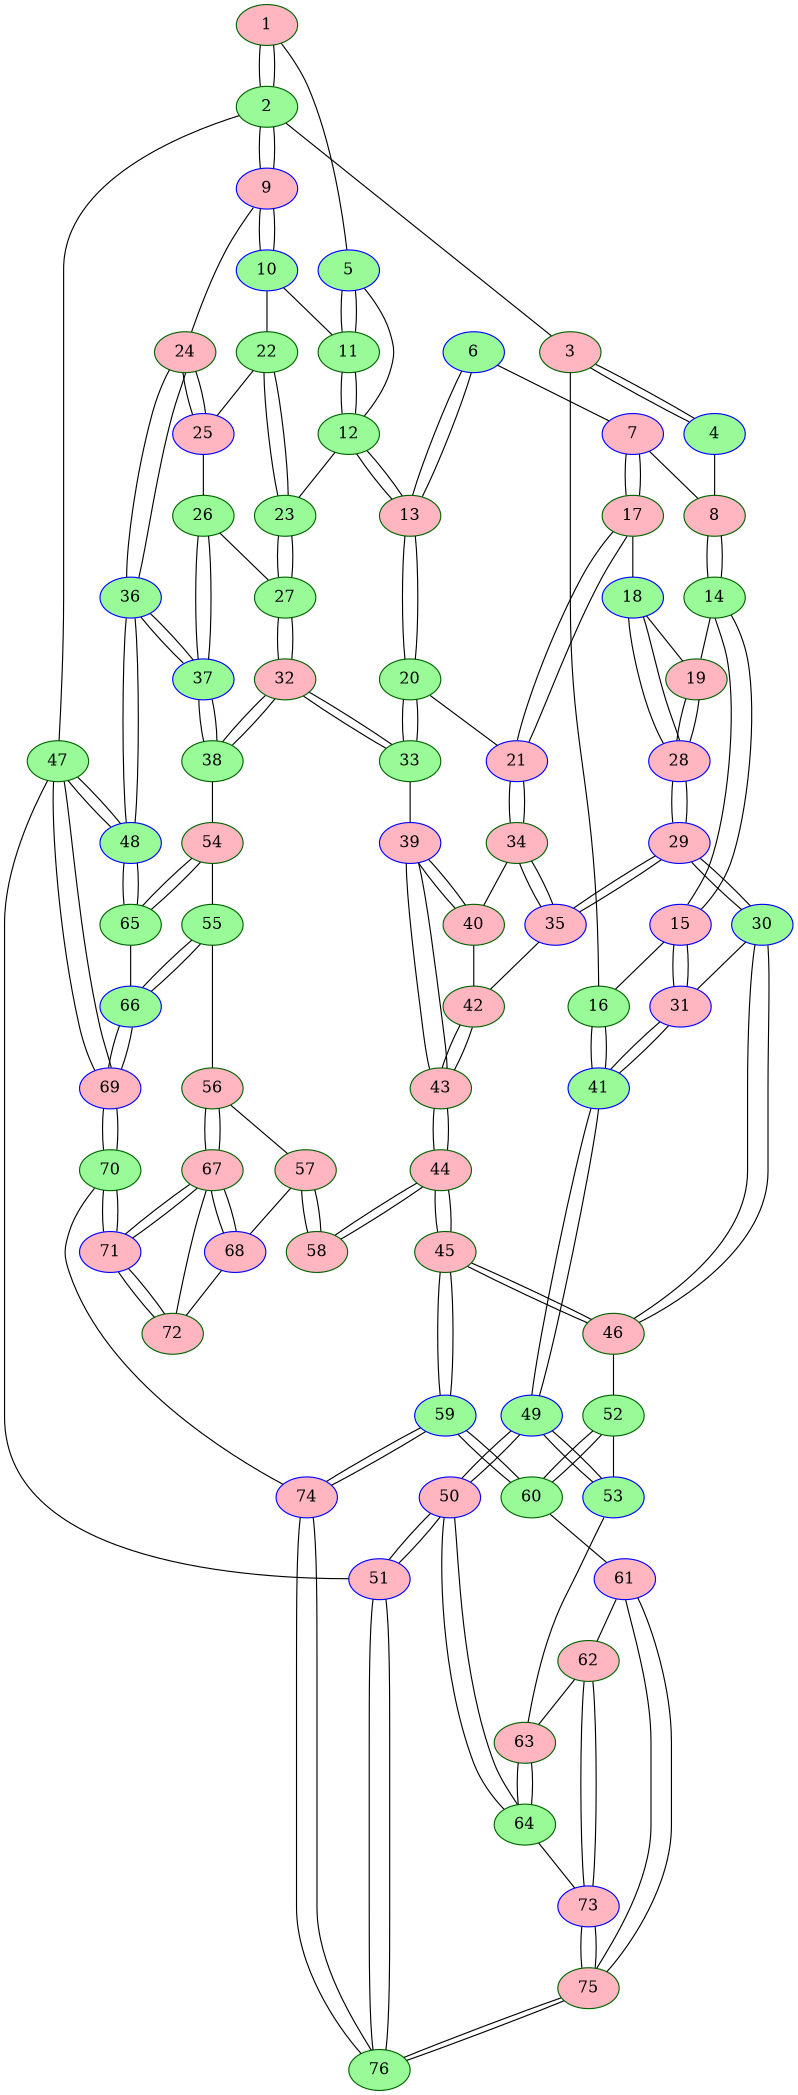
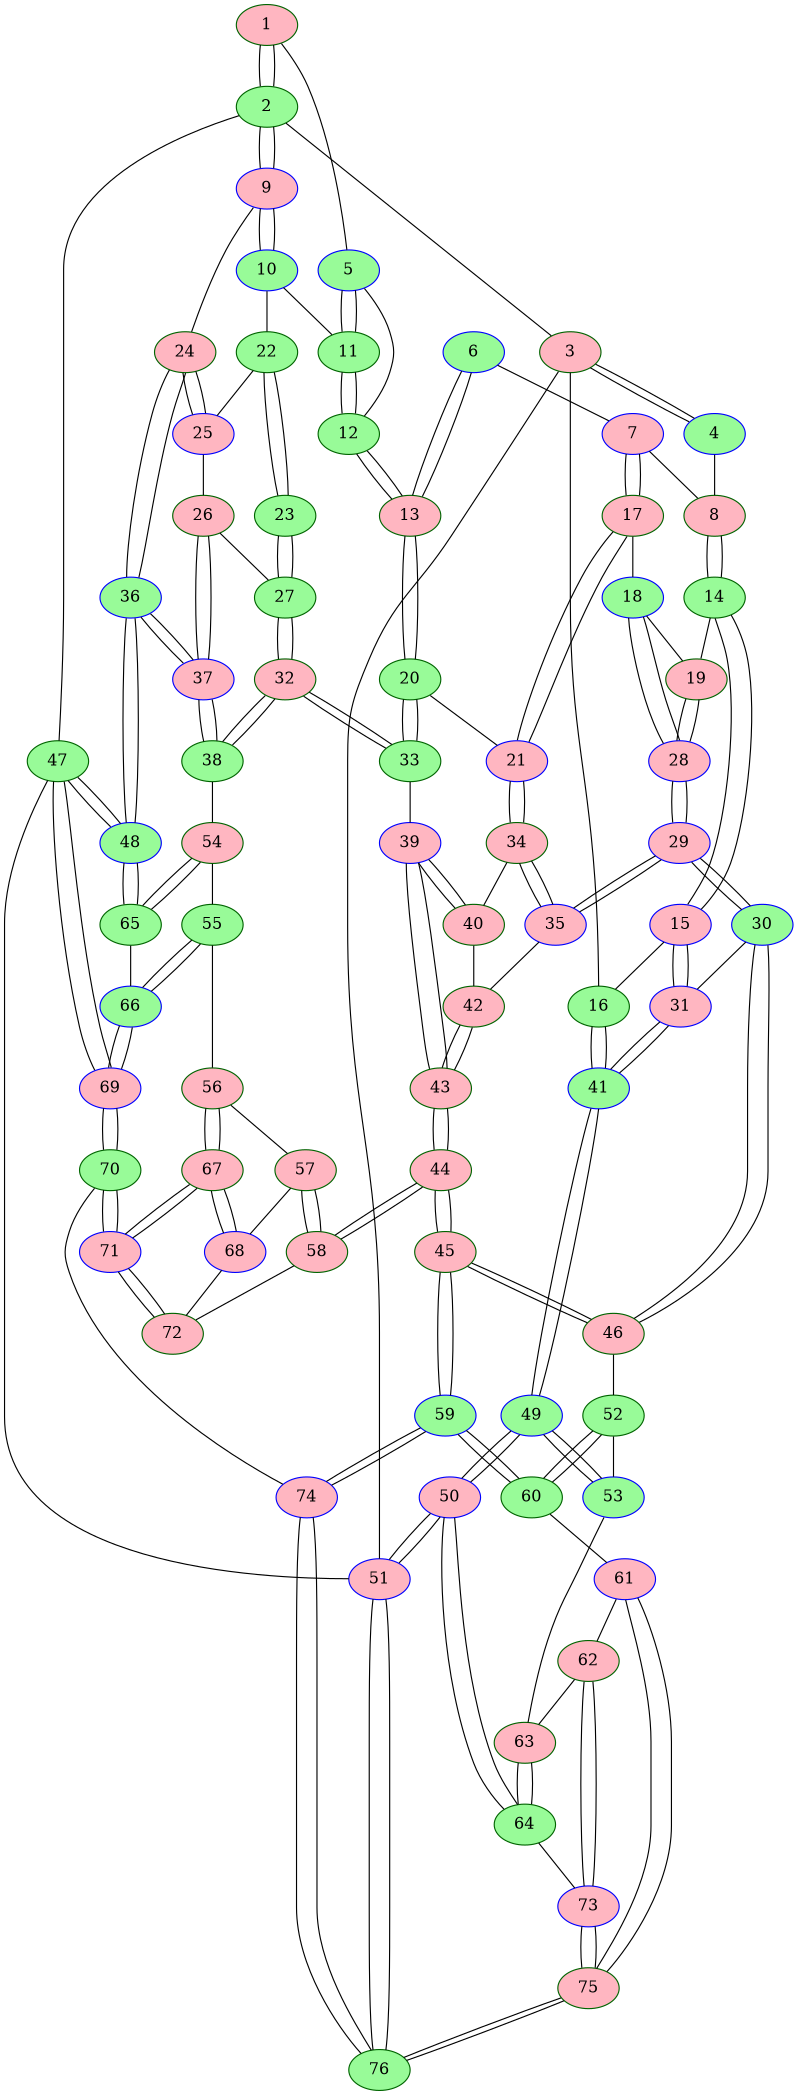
edge "12" -- "23": removed
node "26": fillcolor palegreen -> lightpink
node "37": fillcolor palegreen -> lightpink
edge "3" -- "51": added
edge "67" -- "72": now "58" -- "72"
